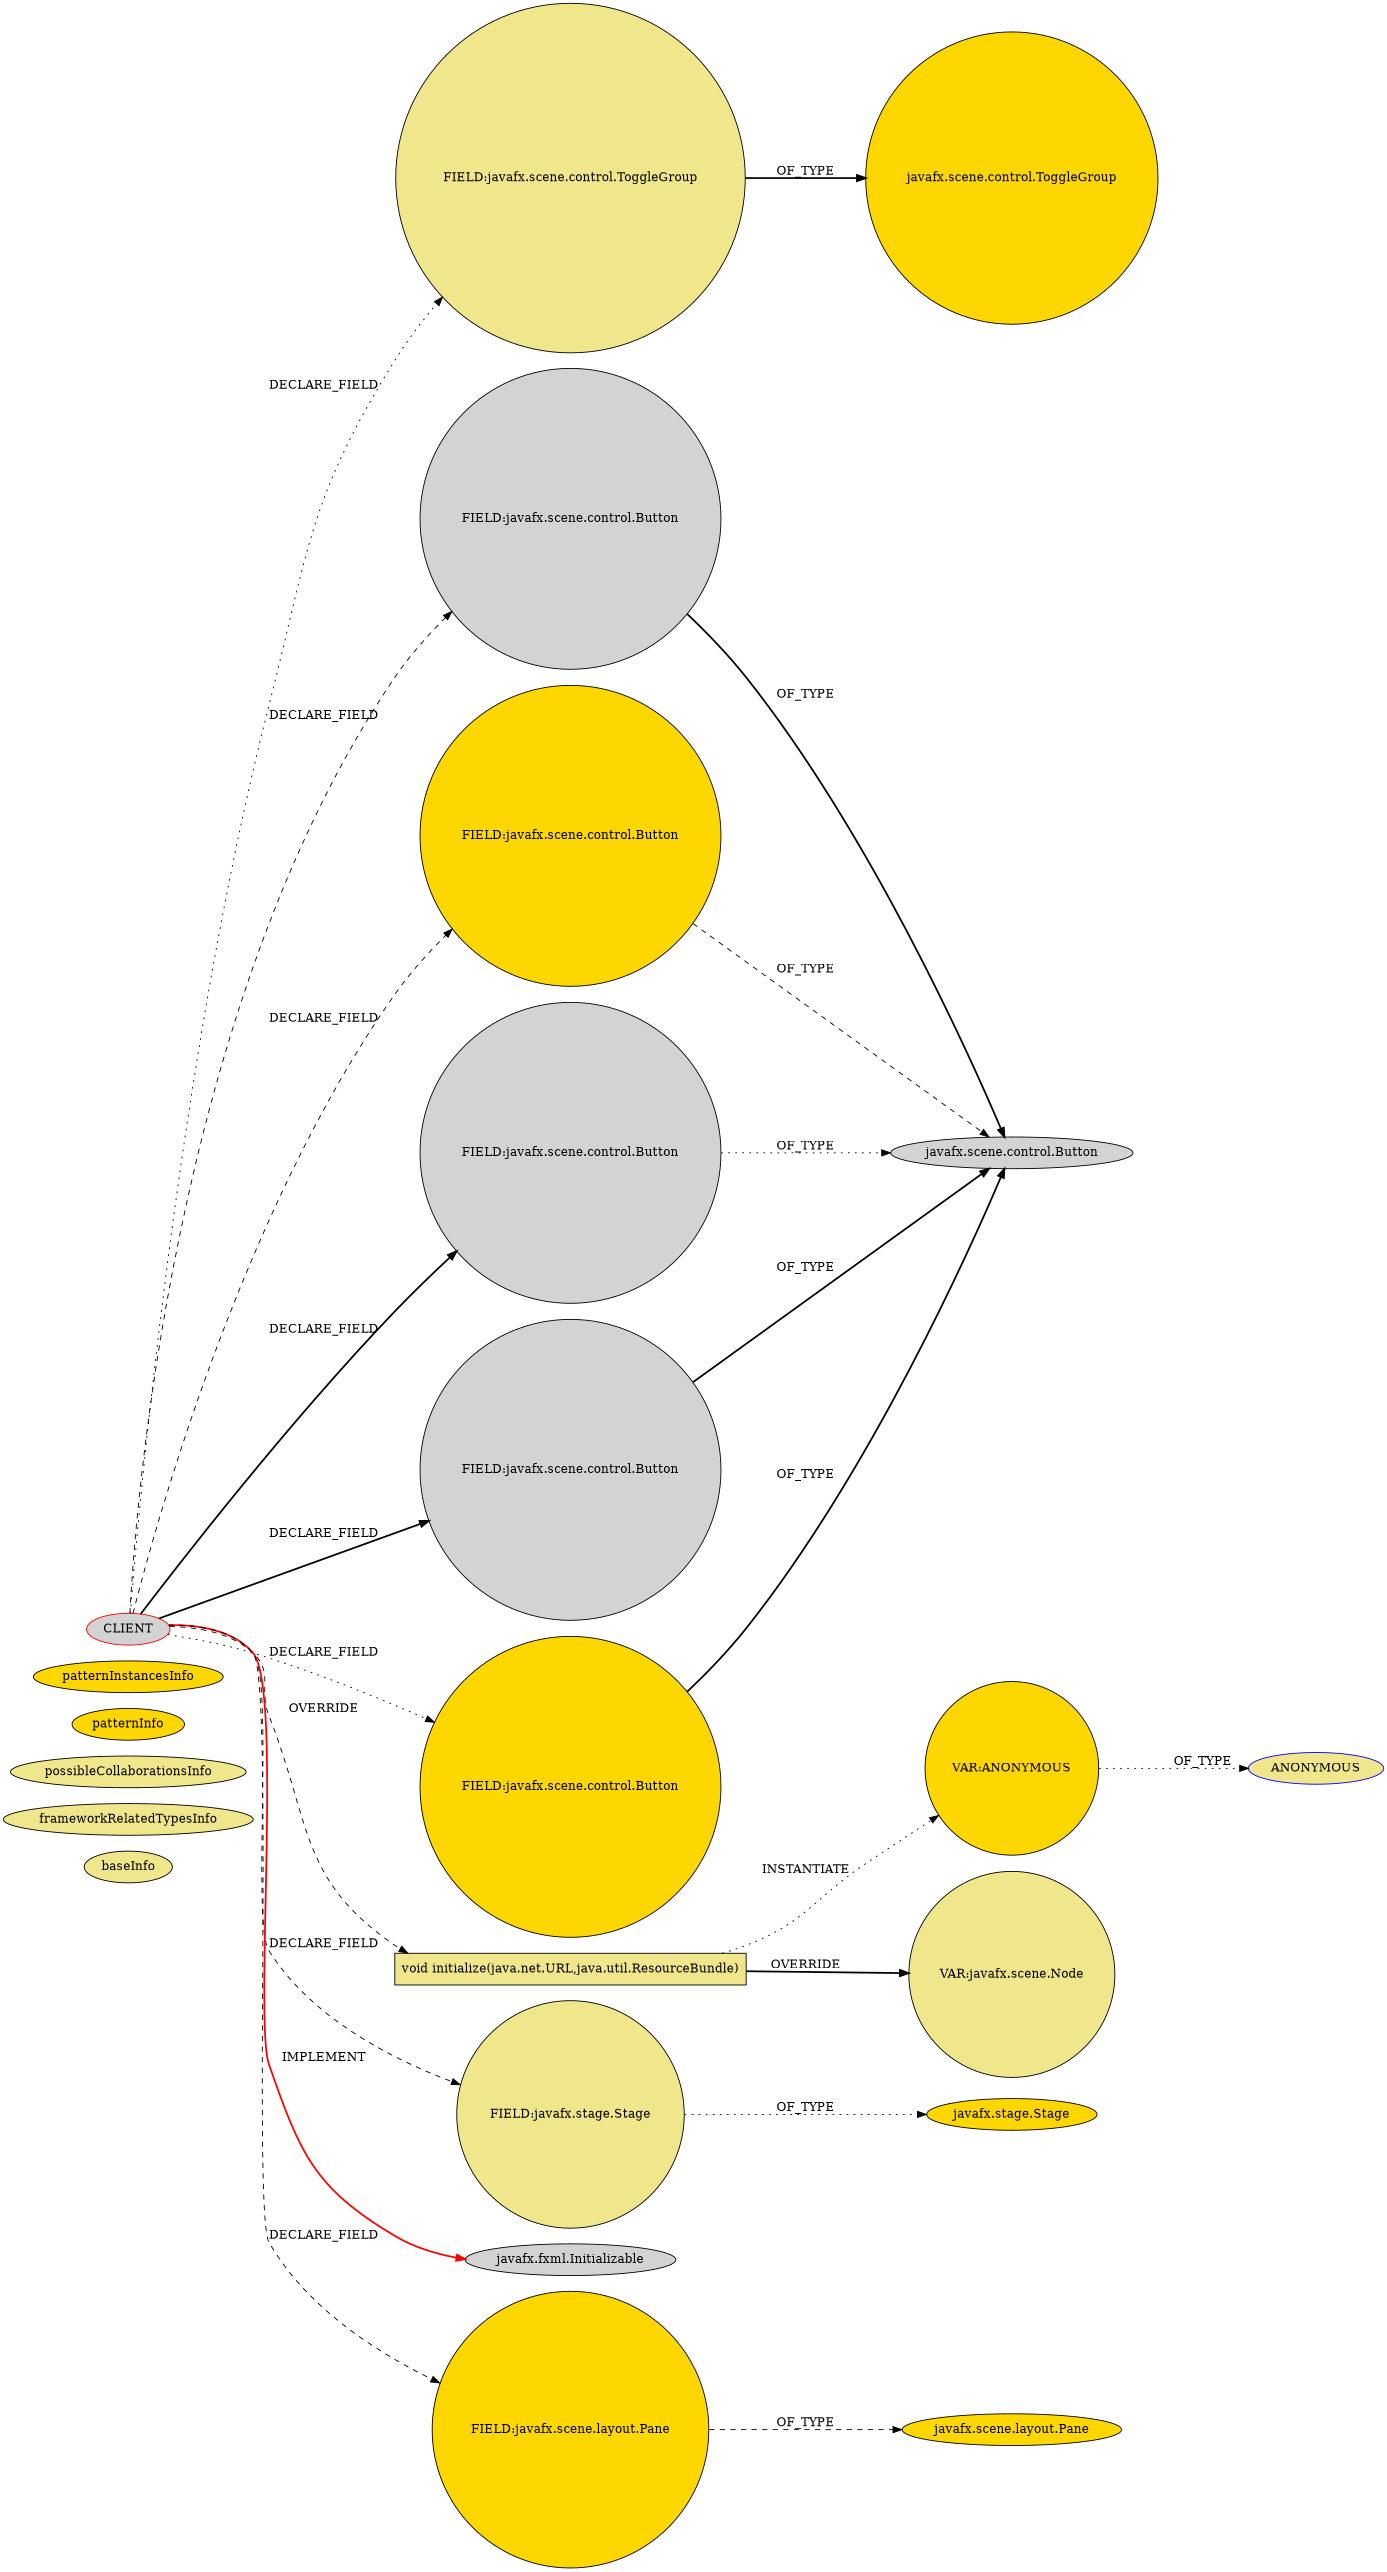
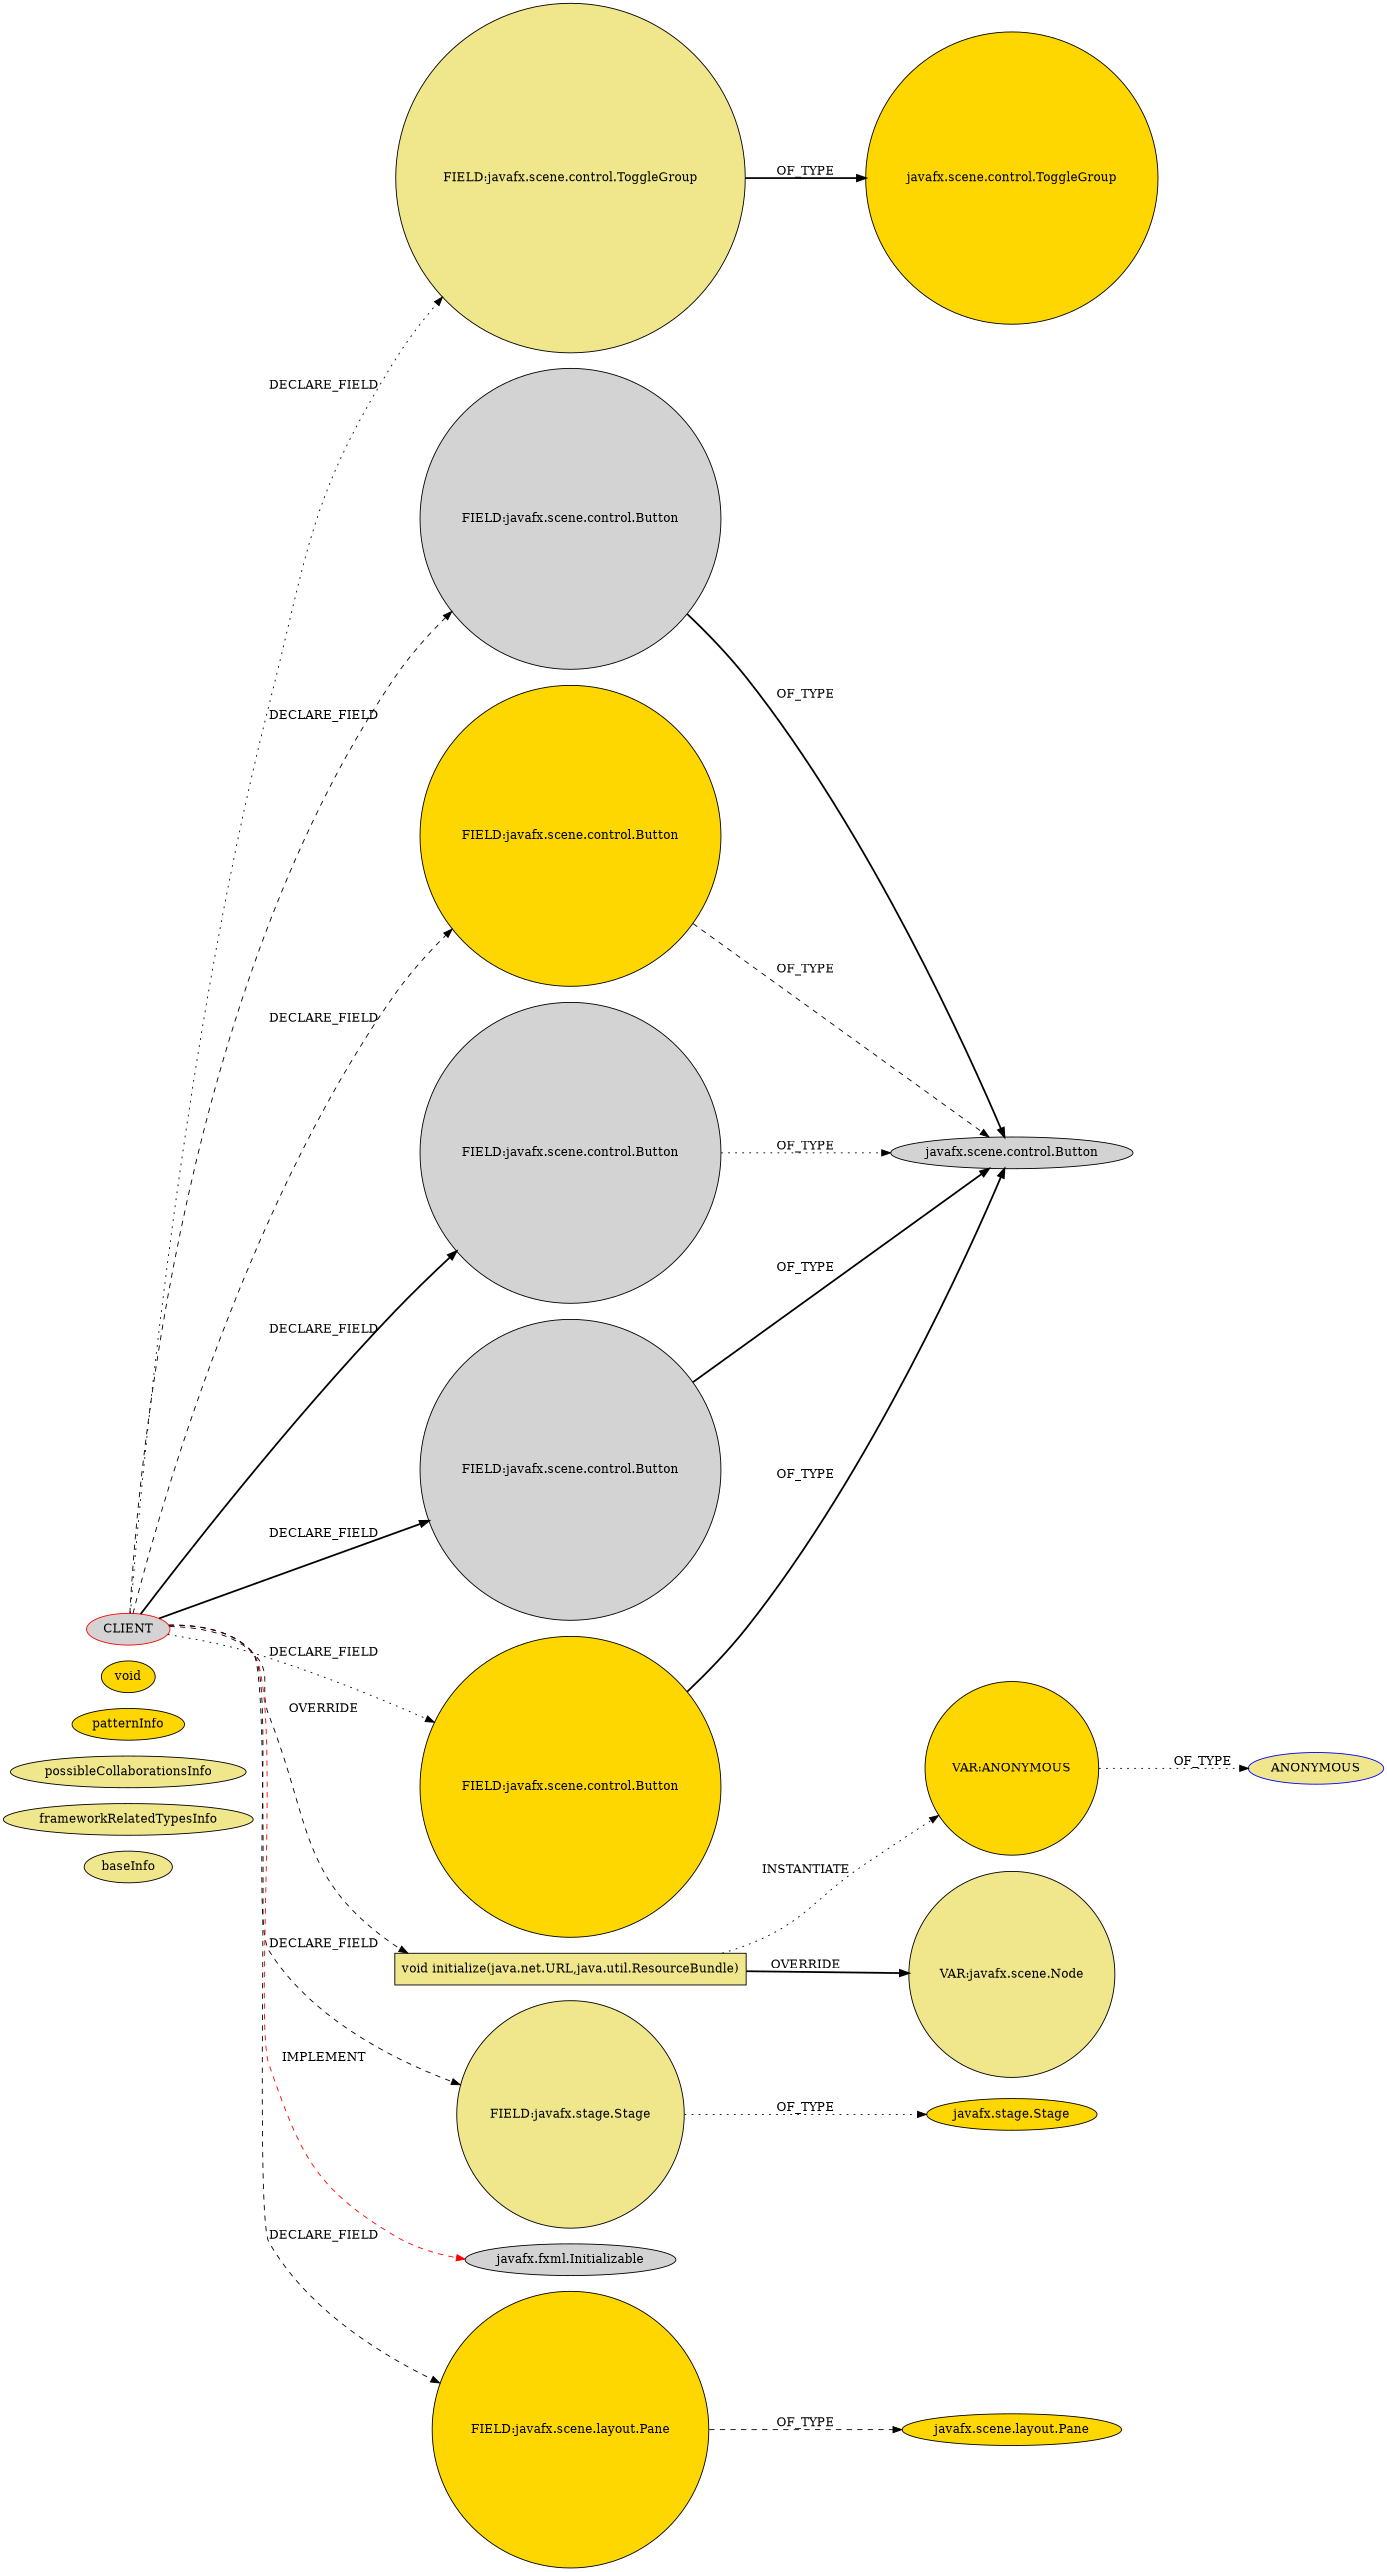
node "patternInstancesInfo": label "patternInstancesInfo" -> "void"
edge "CLIENT" -> "javafx.fxml.Initializable": style bold -> dashed
